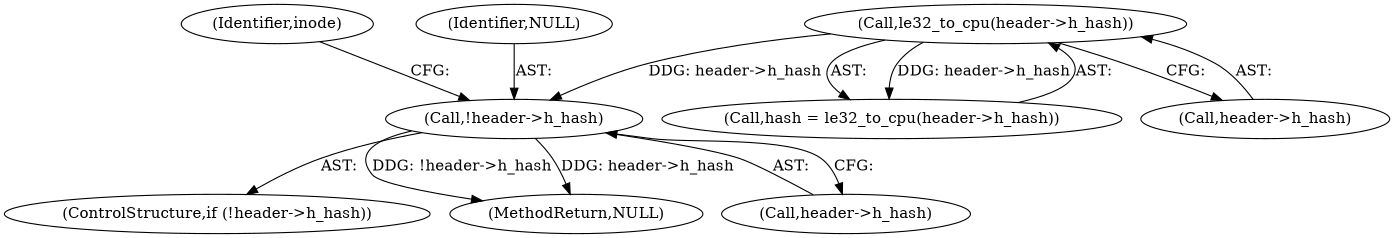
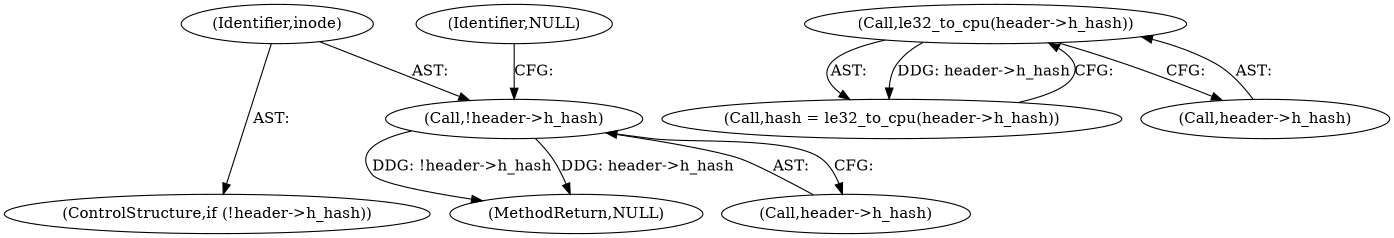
edge "(Call,le32_to_cpu(header->h_hash))" -> "(Call,!header->h_hash)": removed, label "DDG: header->h_hash"
edge "(Identifier,inode)" -> "(Call,!header->h_hash)": label "CFG: " -> "AST: "
edge "(Identifier,NULL)" -> "(Call,!header->h_hash)": label "AST: " -> "CFG: "
edge "(Call,hash = le32_to_cpu(header->h_hash))" -> "(Call,le32_to_cpu(header->h_hash))": label "AST: " -> "CFG: "
edge "(Call,!header->h_hash)" -> "(ControlStructure,if (!header->h_hash))": now "(Identifier,inode)" -> "(ControlStructure,if (!header->h_hash))"
